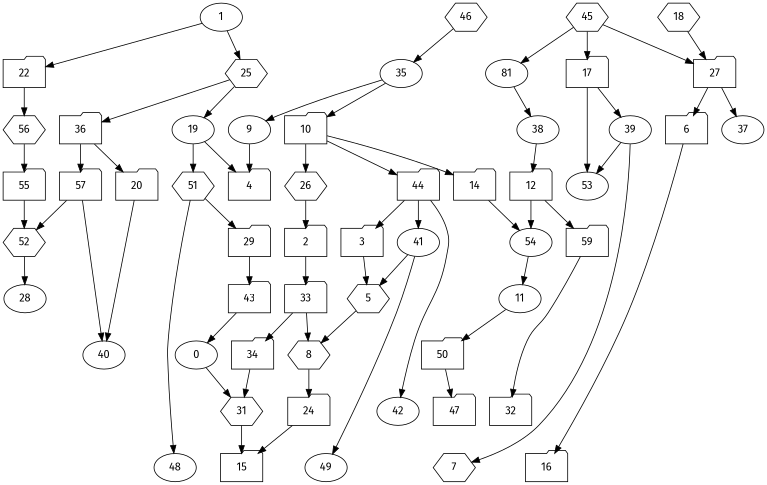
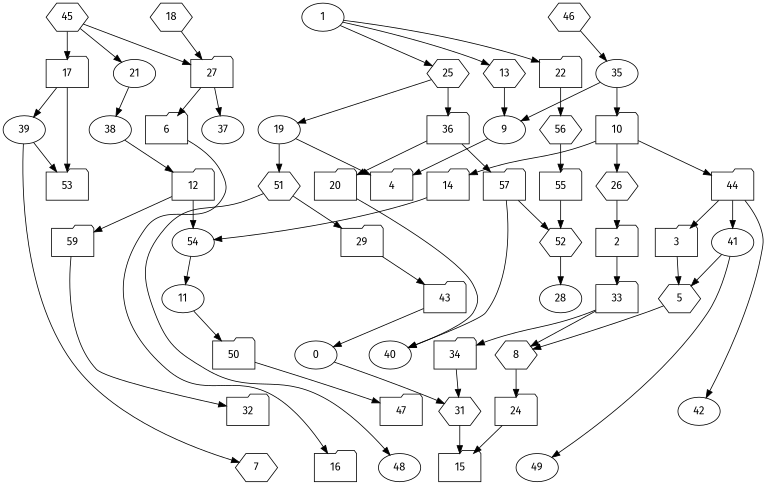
node "13": added
node "81": label "81" -> "21"
node "53": shape ellipse -> folder
